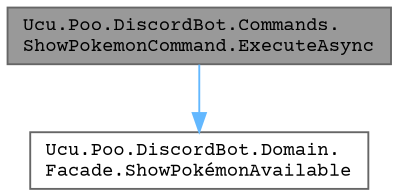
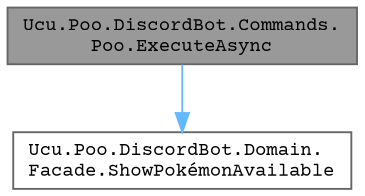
node "Ucu.Poo.DiscordBot.Commands. ShowPokemonCommand.ExecuteAsync": label "Ucu.Poo.DiscordBot.Commands. ShowPokemonCommand.ExecuteAsync" -> "Ucu.Poo.DiscordBot.Commands. Poo.ExecuteAsync"
